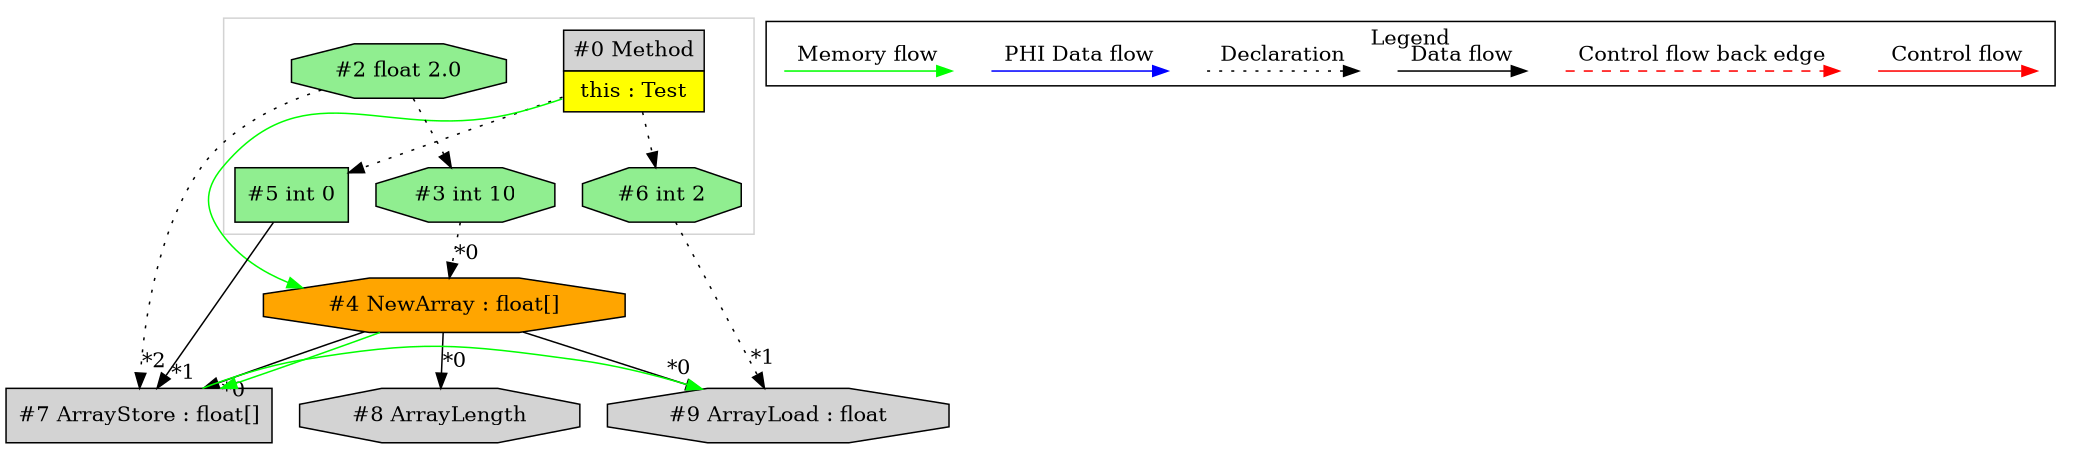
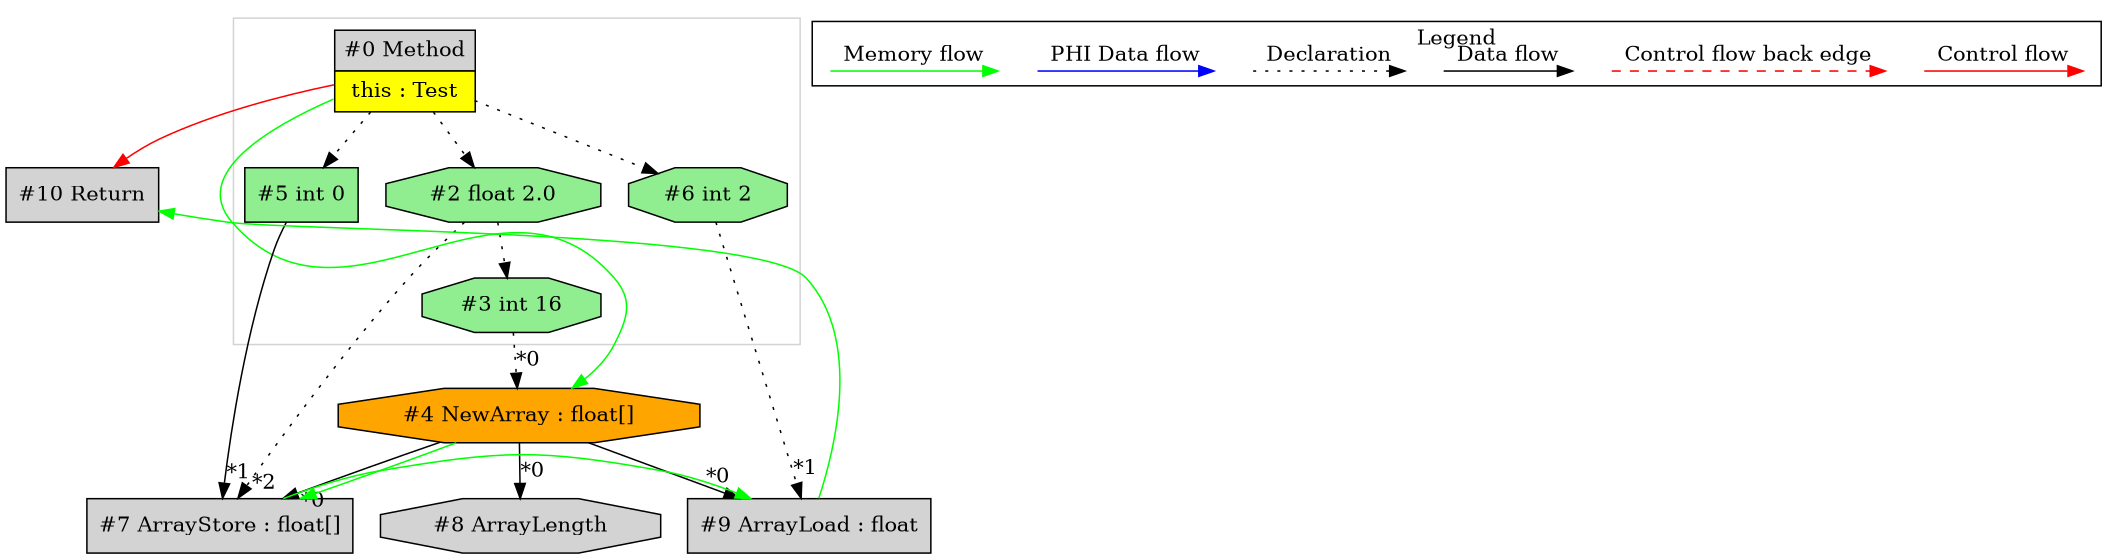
edge "#0 Method" -> "#2 float 2.0": added
node "#10 Return": added
node "#3 int 10": label "#3 int 10" -> "#3 int 16"
node "#9 ArrayLoad : float": shape octagon -> box
